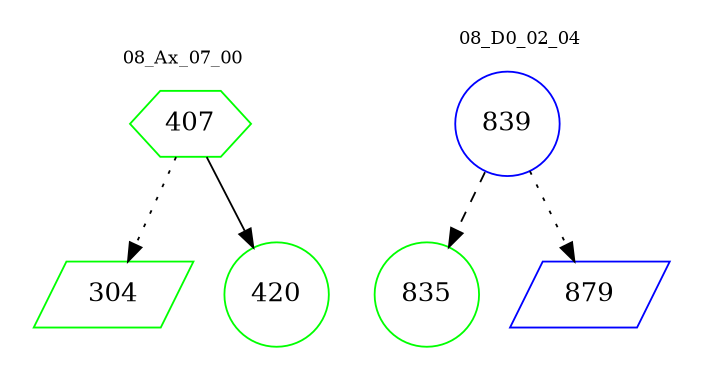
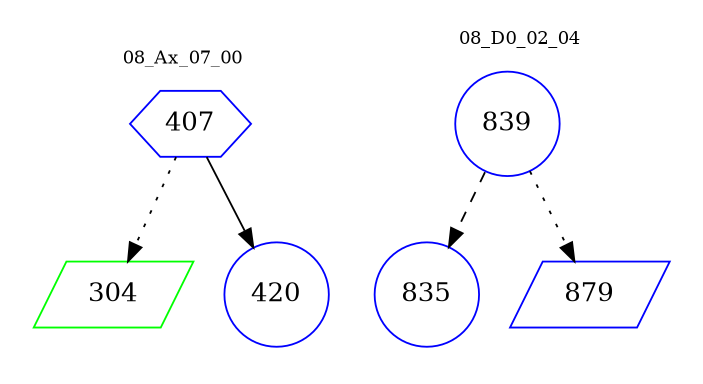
node "407": color green -> blue
node "420": color green -> blue
node "835": color green -> blue
